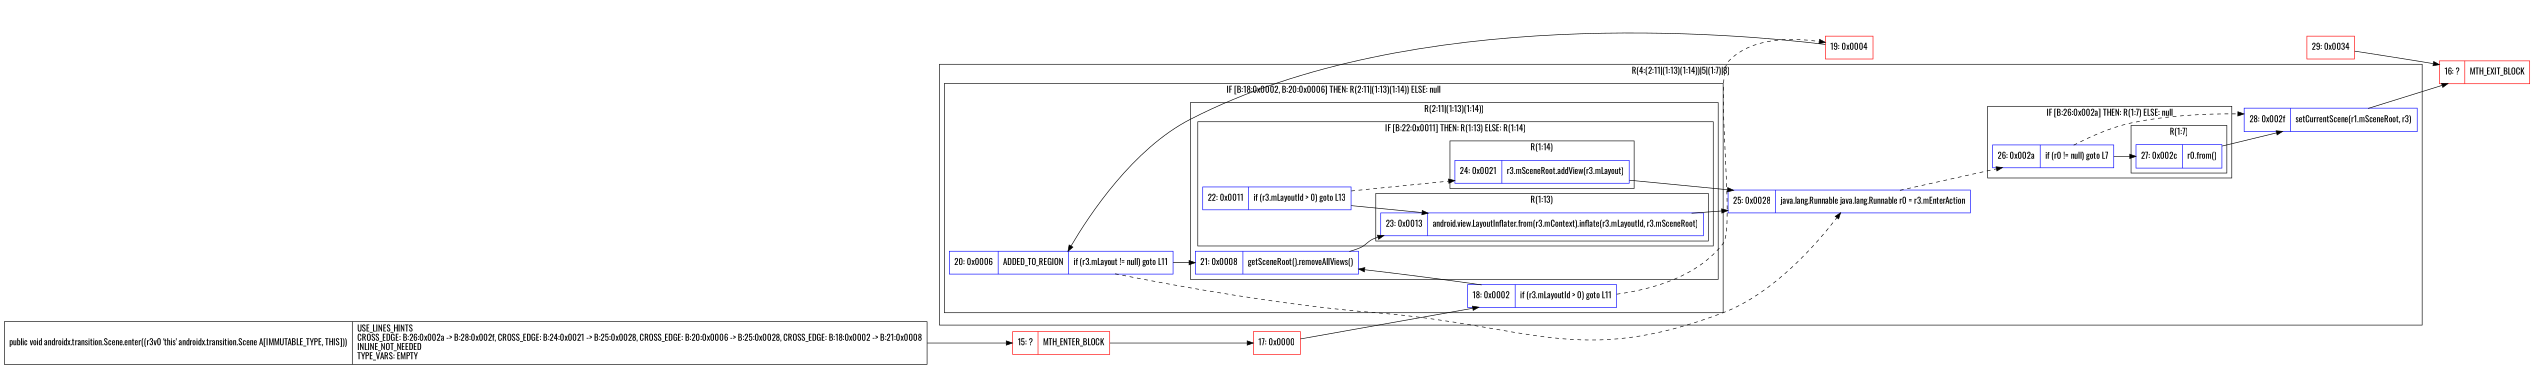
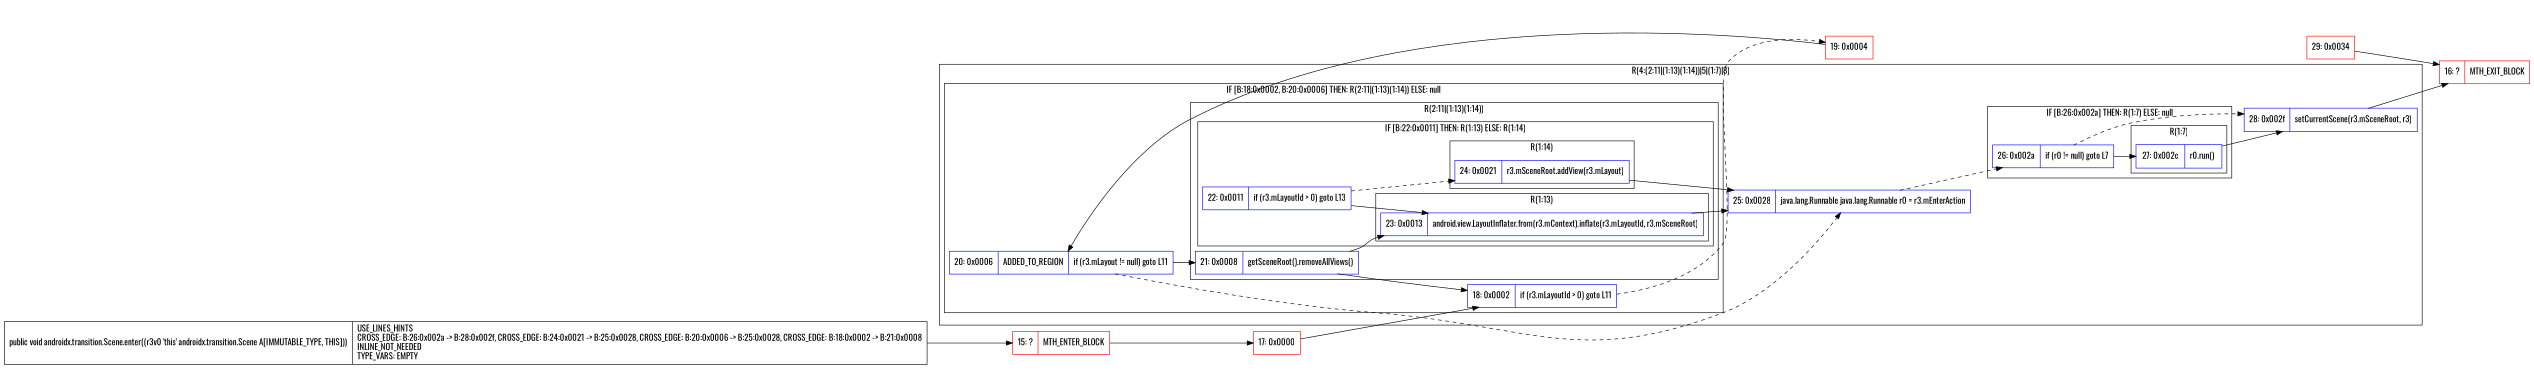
node "28: 0x002f": text "setCurrentScene(r1.mSceneRoot, r3)" -> "setCurrentScene(r3.mSceneRoot, r3)"
node "27: 0x002c": text "r0.from()" -> "r0.run()"
edge "18: 0x0002" -> "21: 0x0008": reversed
